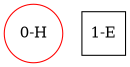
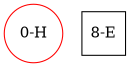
node "1-E": label "1-E" -> "8-E"
